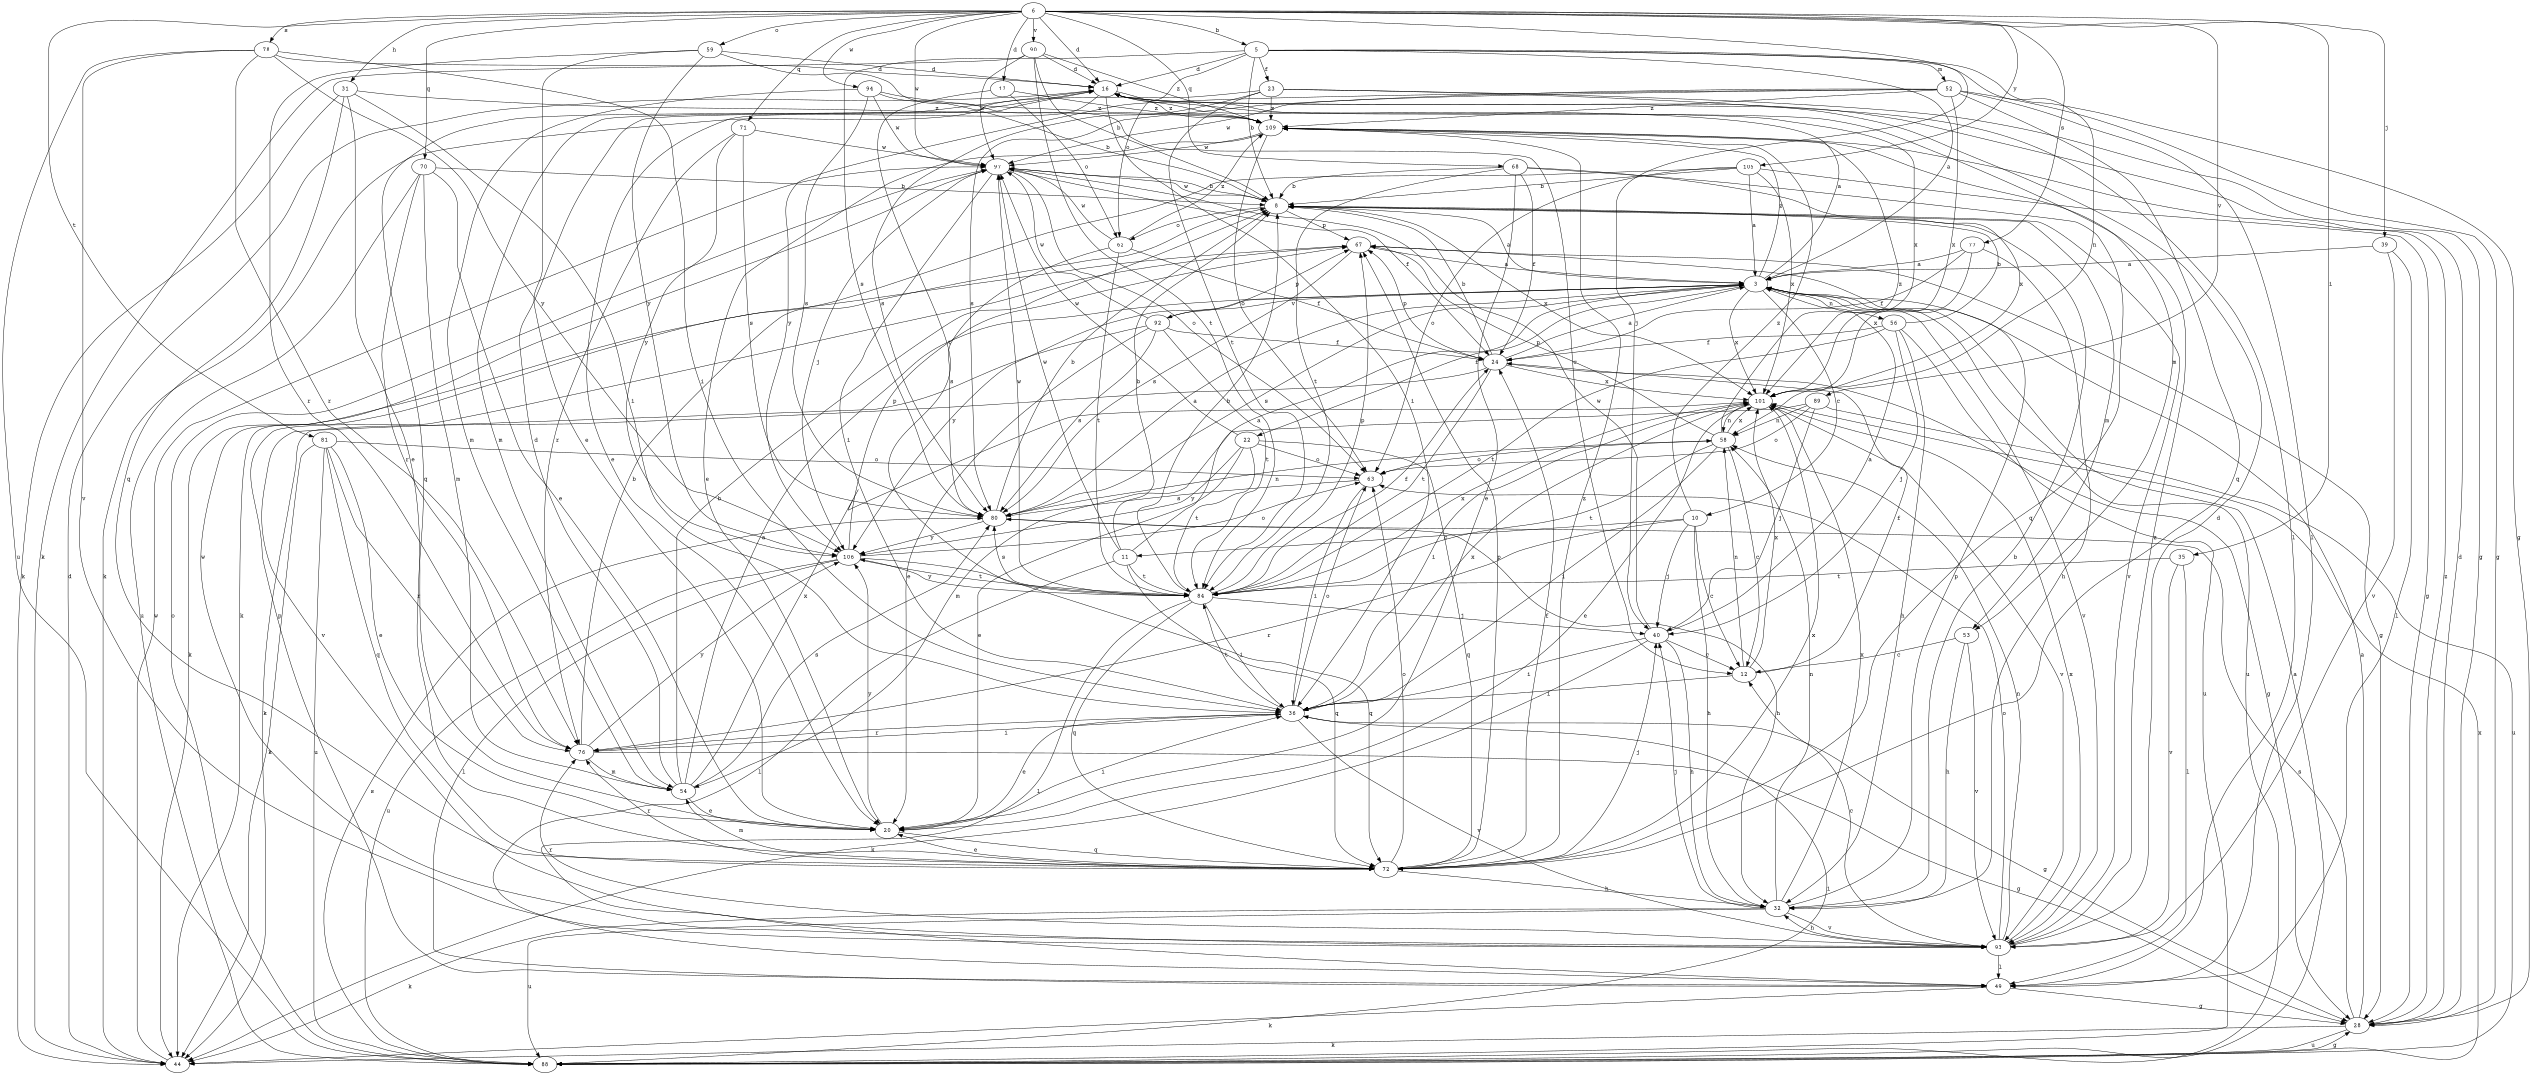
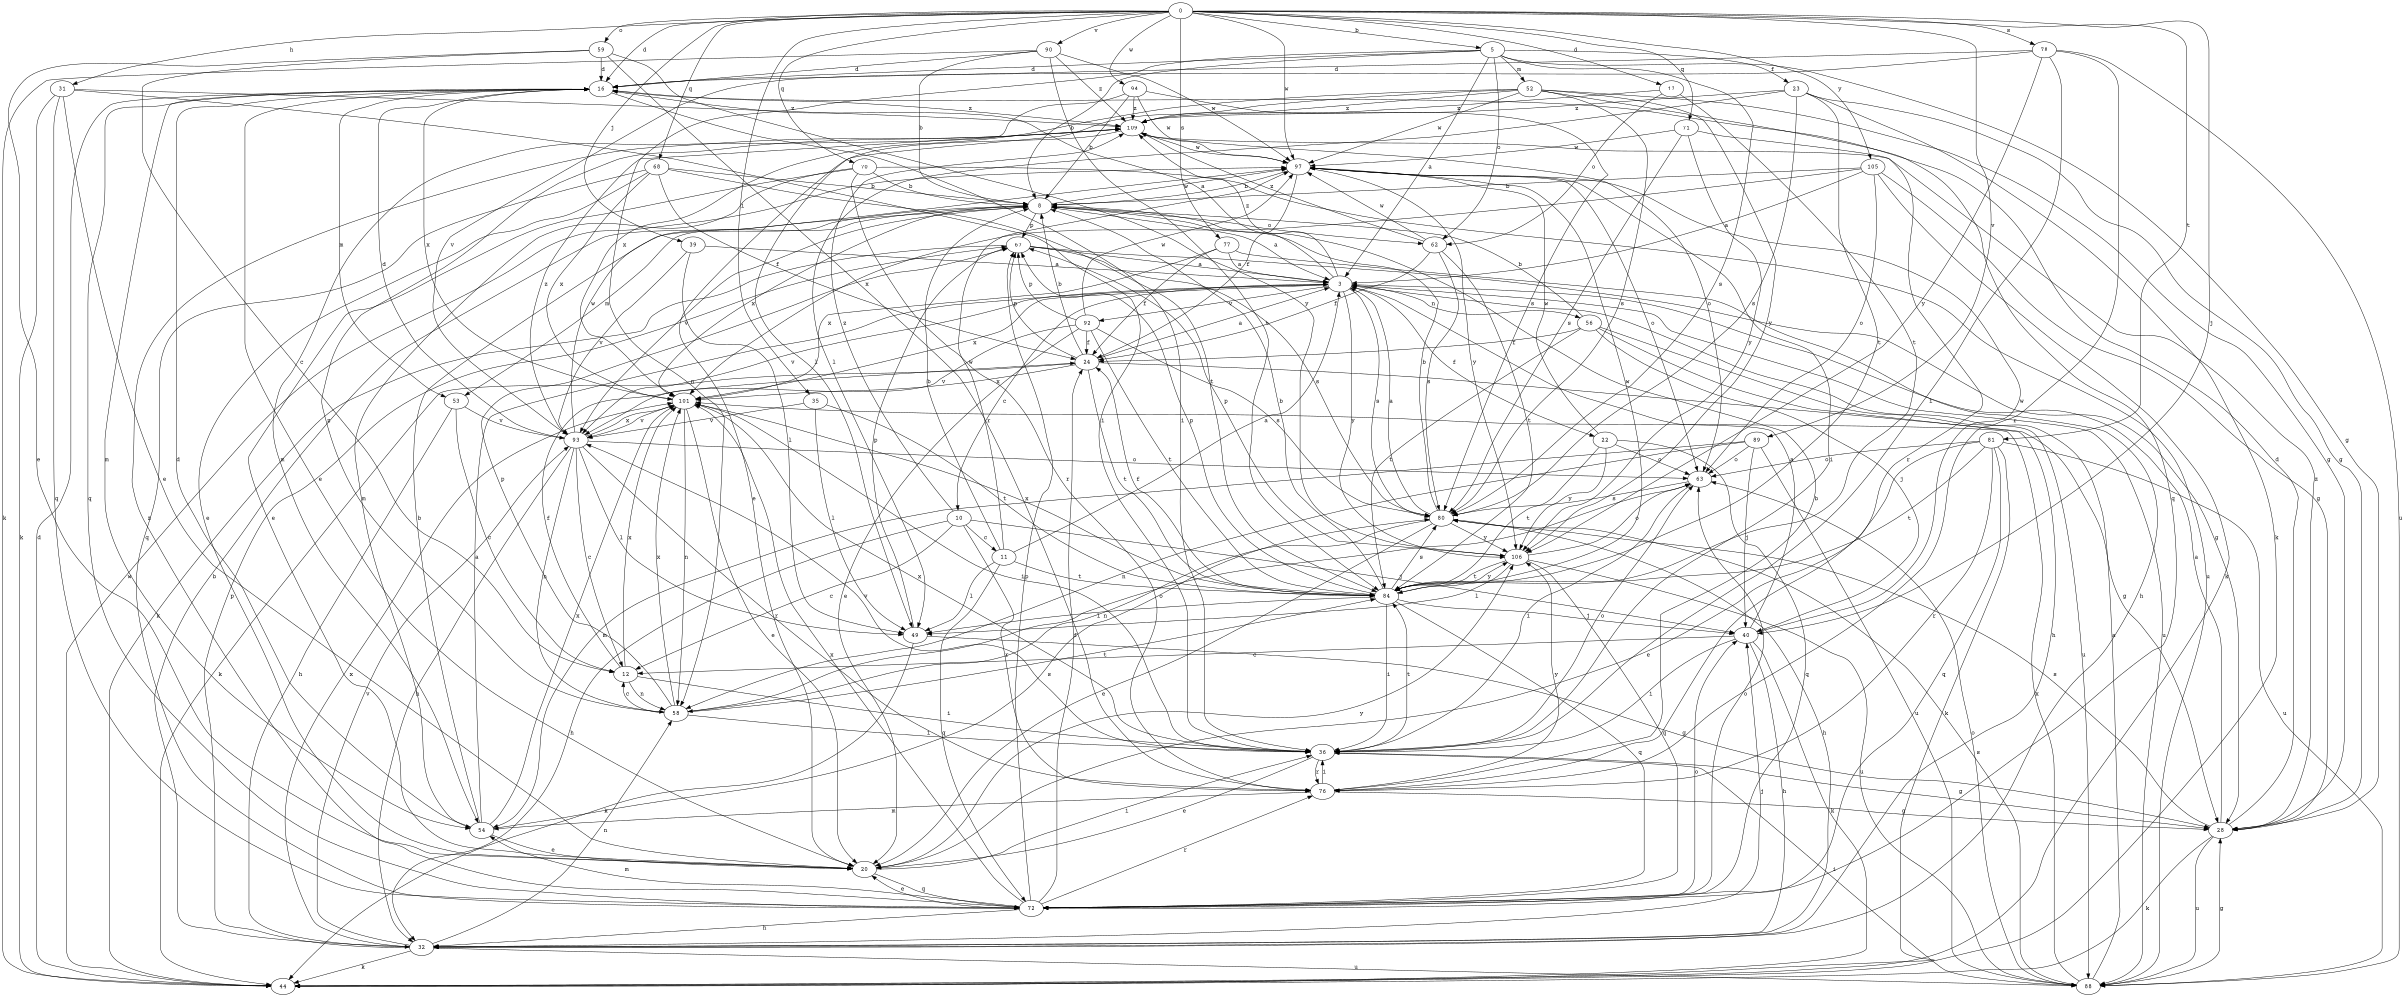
node "6": label "6" -> "0"
edge "16" -> "101": reversed
edge "97" -> "106": label "j" -> "y"
edge "88" -> "97": now "88" -> "63"
edge "81" -> "84": added, label "t"
edge "22" -> "20": now "80" -> "20"
edge "72" -> "40": label "j" -> "o"
